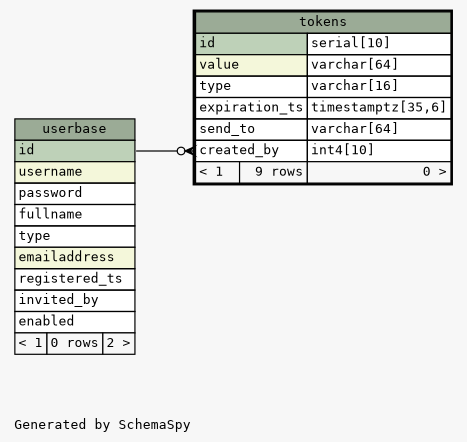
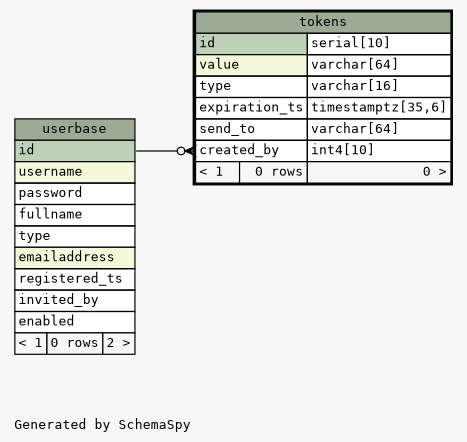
node "tokens": text "9 rows" -> "0 rows"
